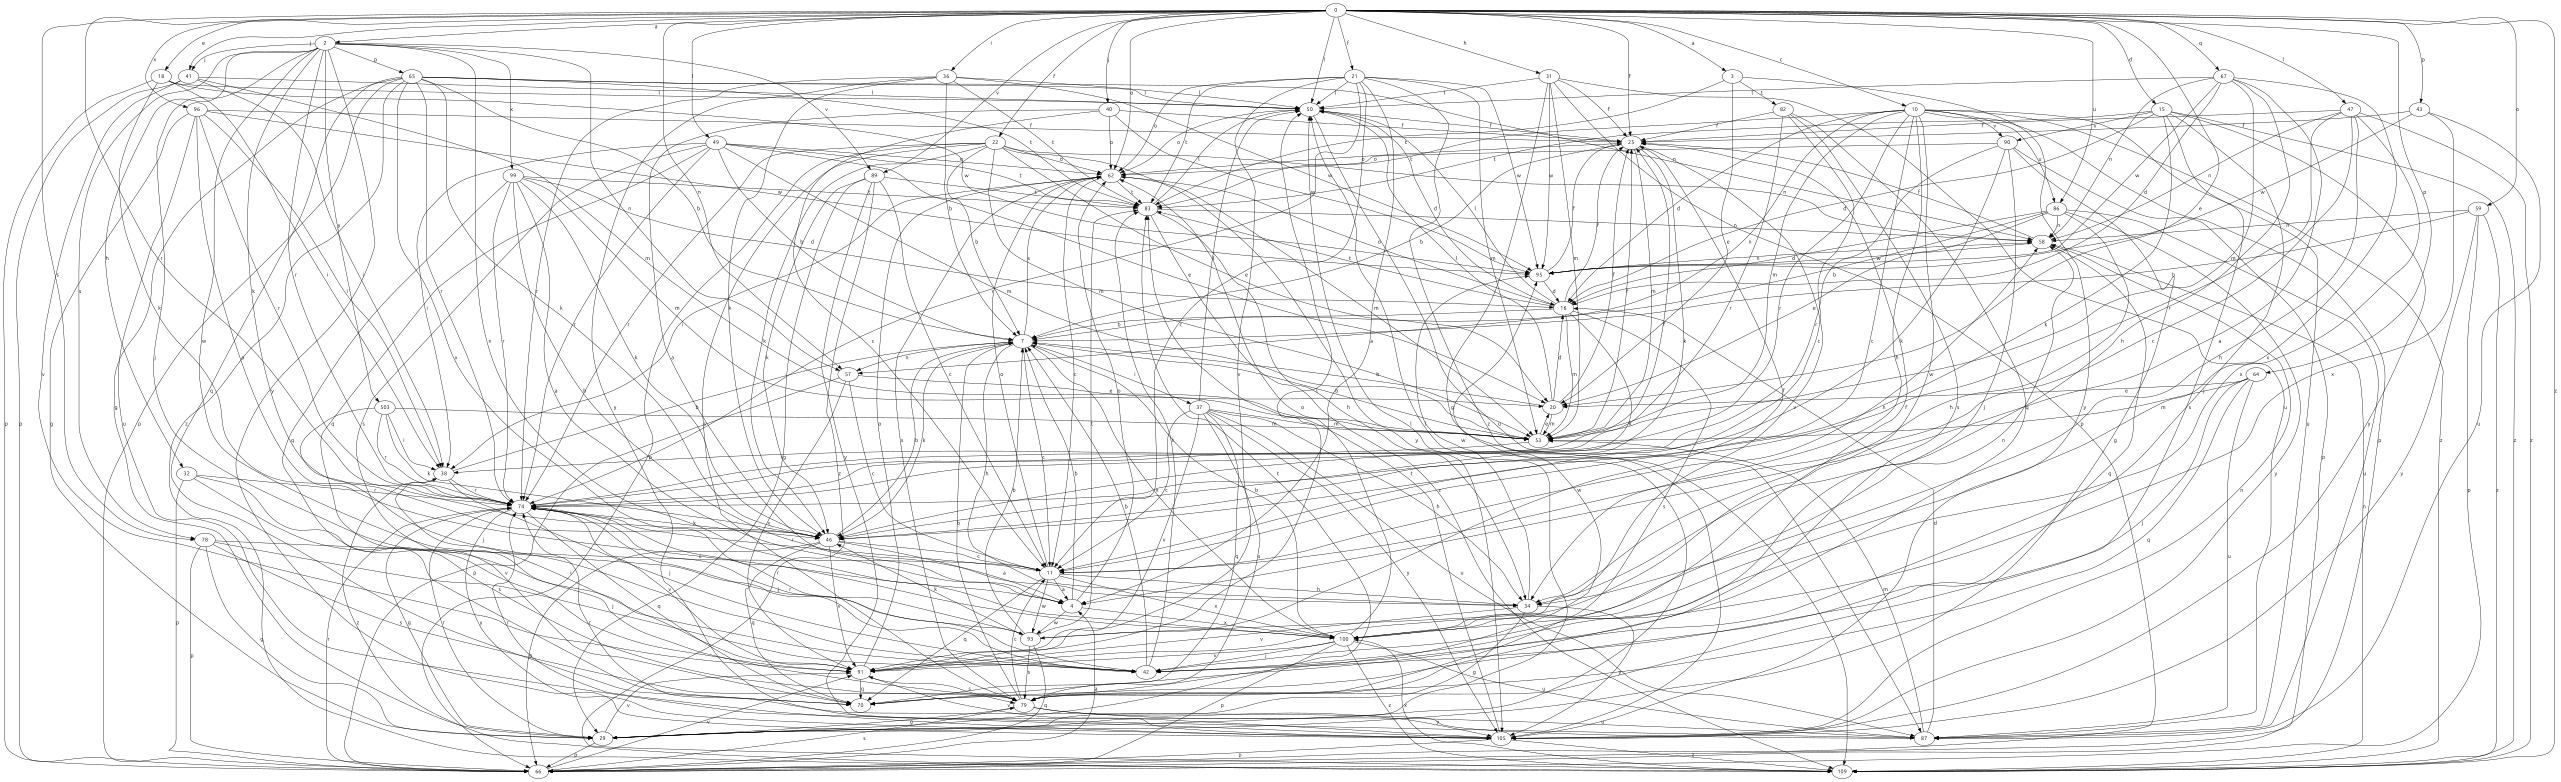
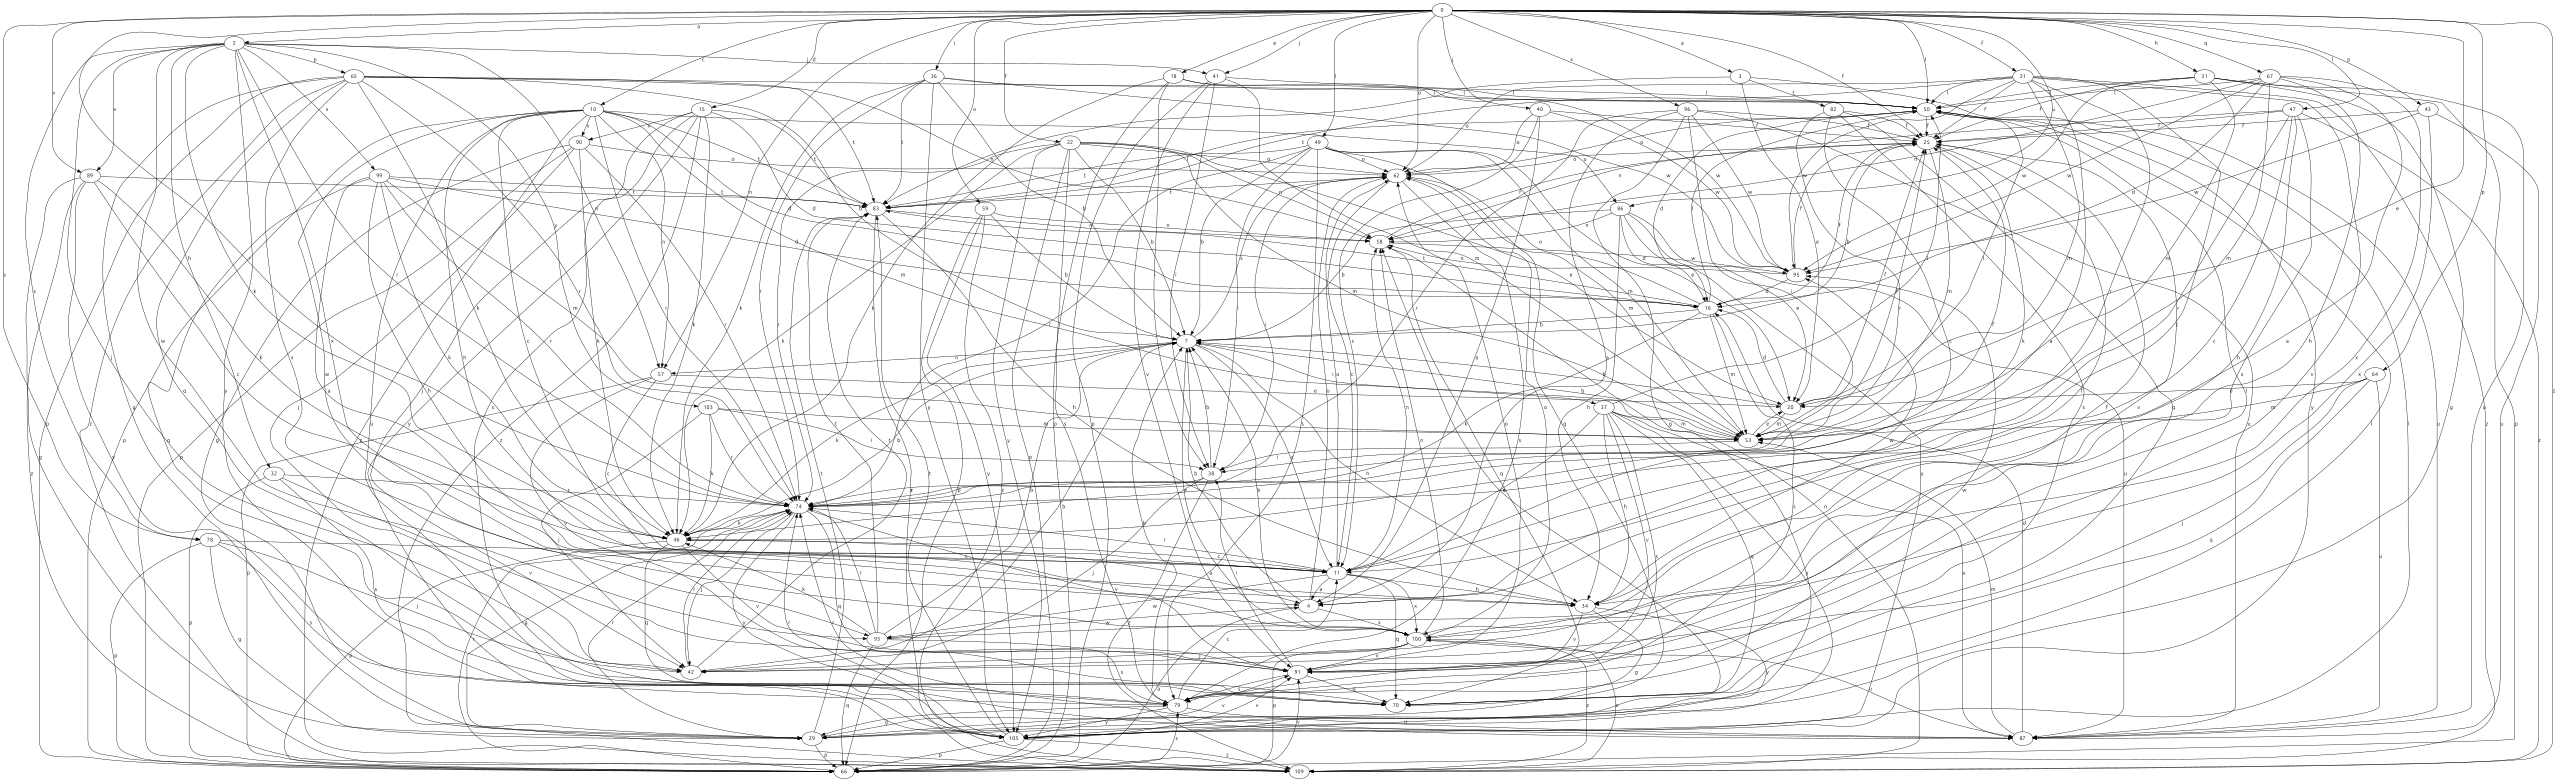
edge "21" -> "25": added, label "f"
node "503": label "503" -> "103"
